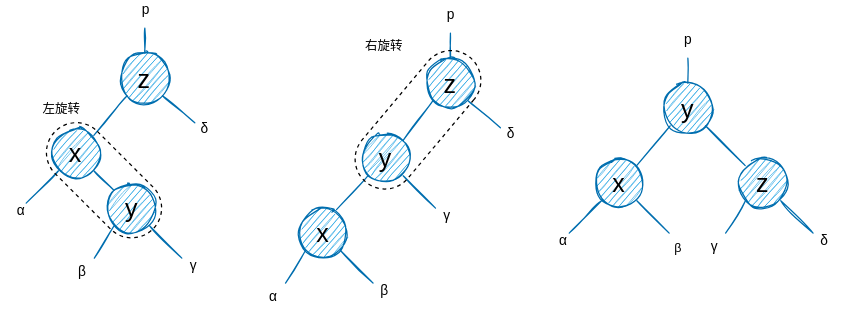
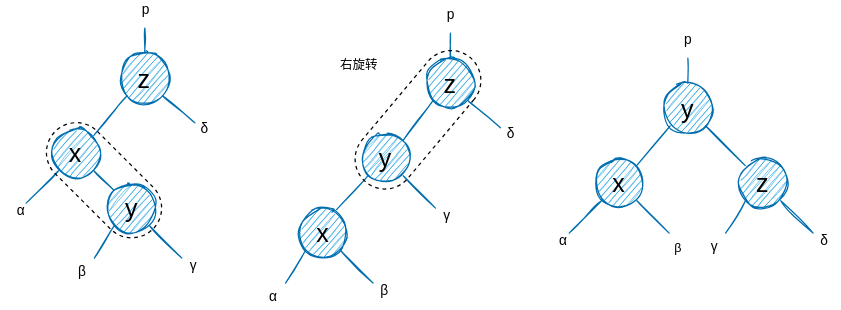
node "右旋转": moved (386, 46) -> (361, 64)
node "左旋转": removed
